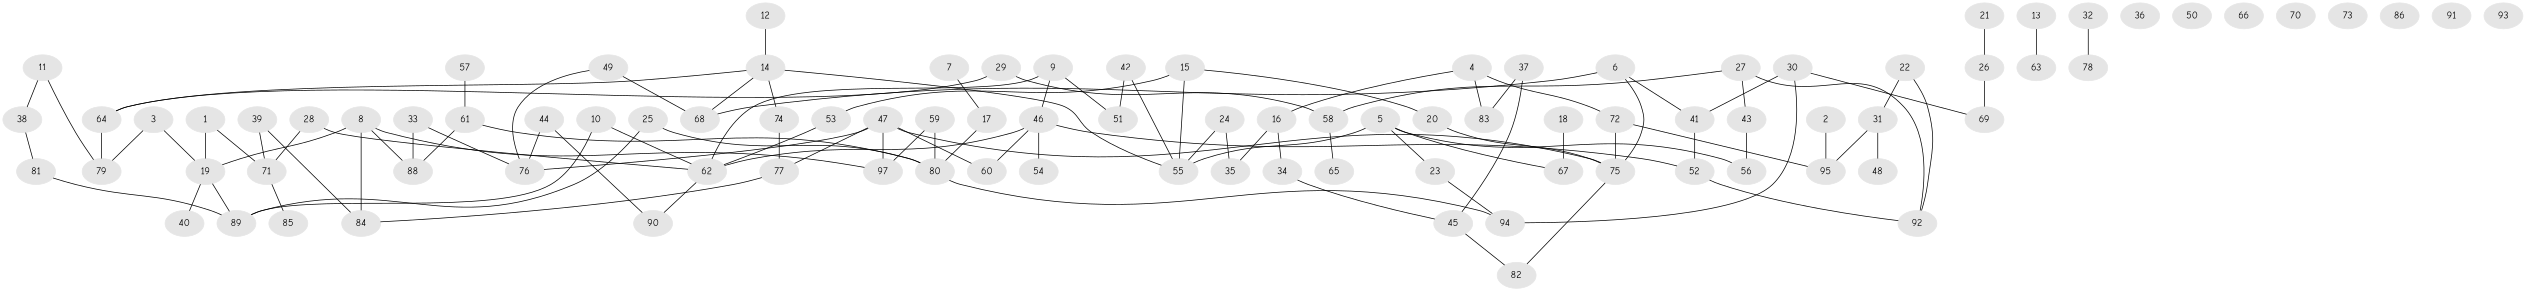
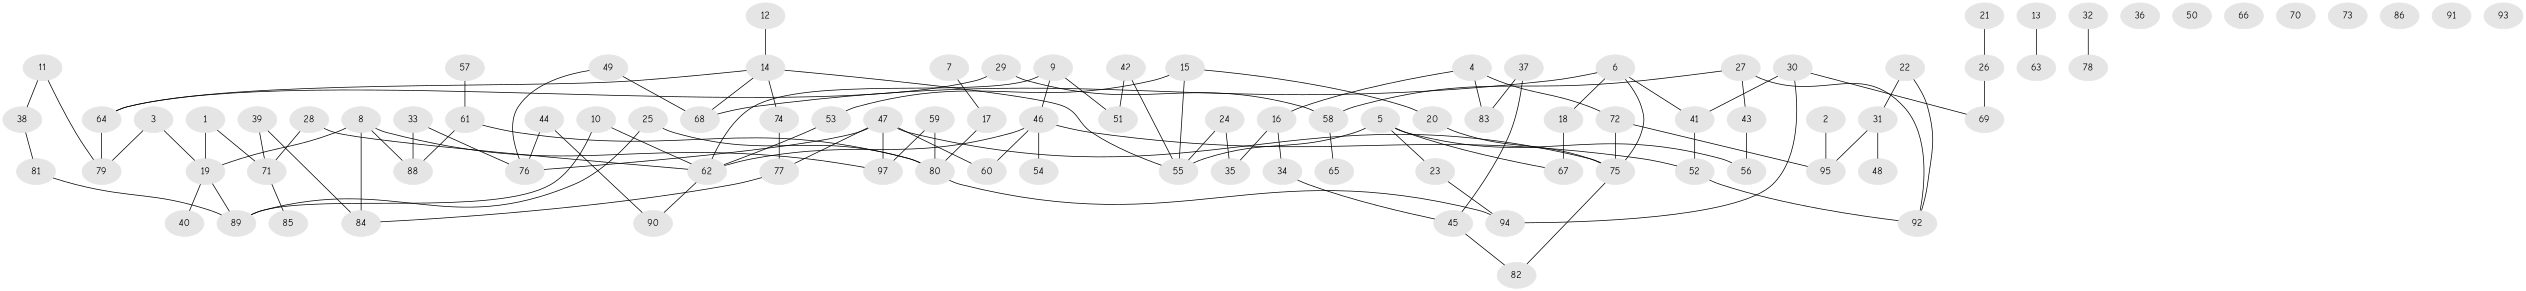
edge "6" -- "18": added
